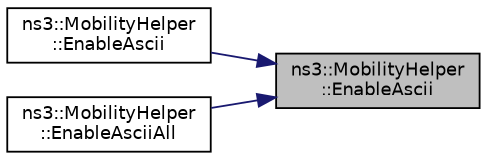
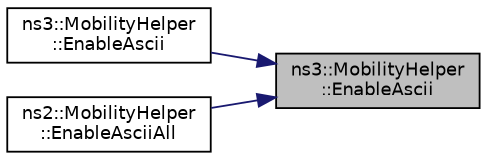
node "ns3::MobilityHelper ::EnableAsciiAll": label "ns3::MobilityHelper ::EnableAsciiAll" -> "ns2::MobilityHelper ::EnableAsciiAll"
